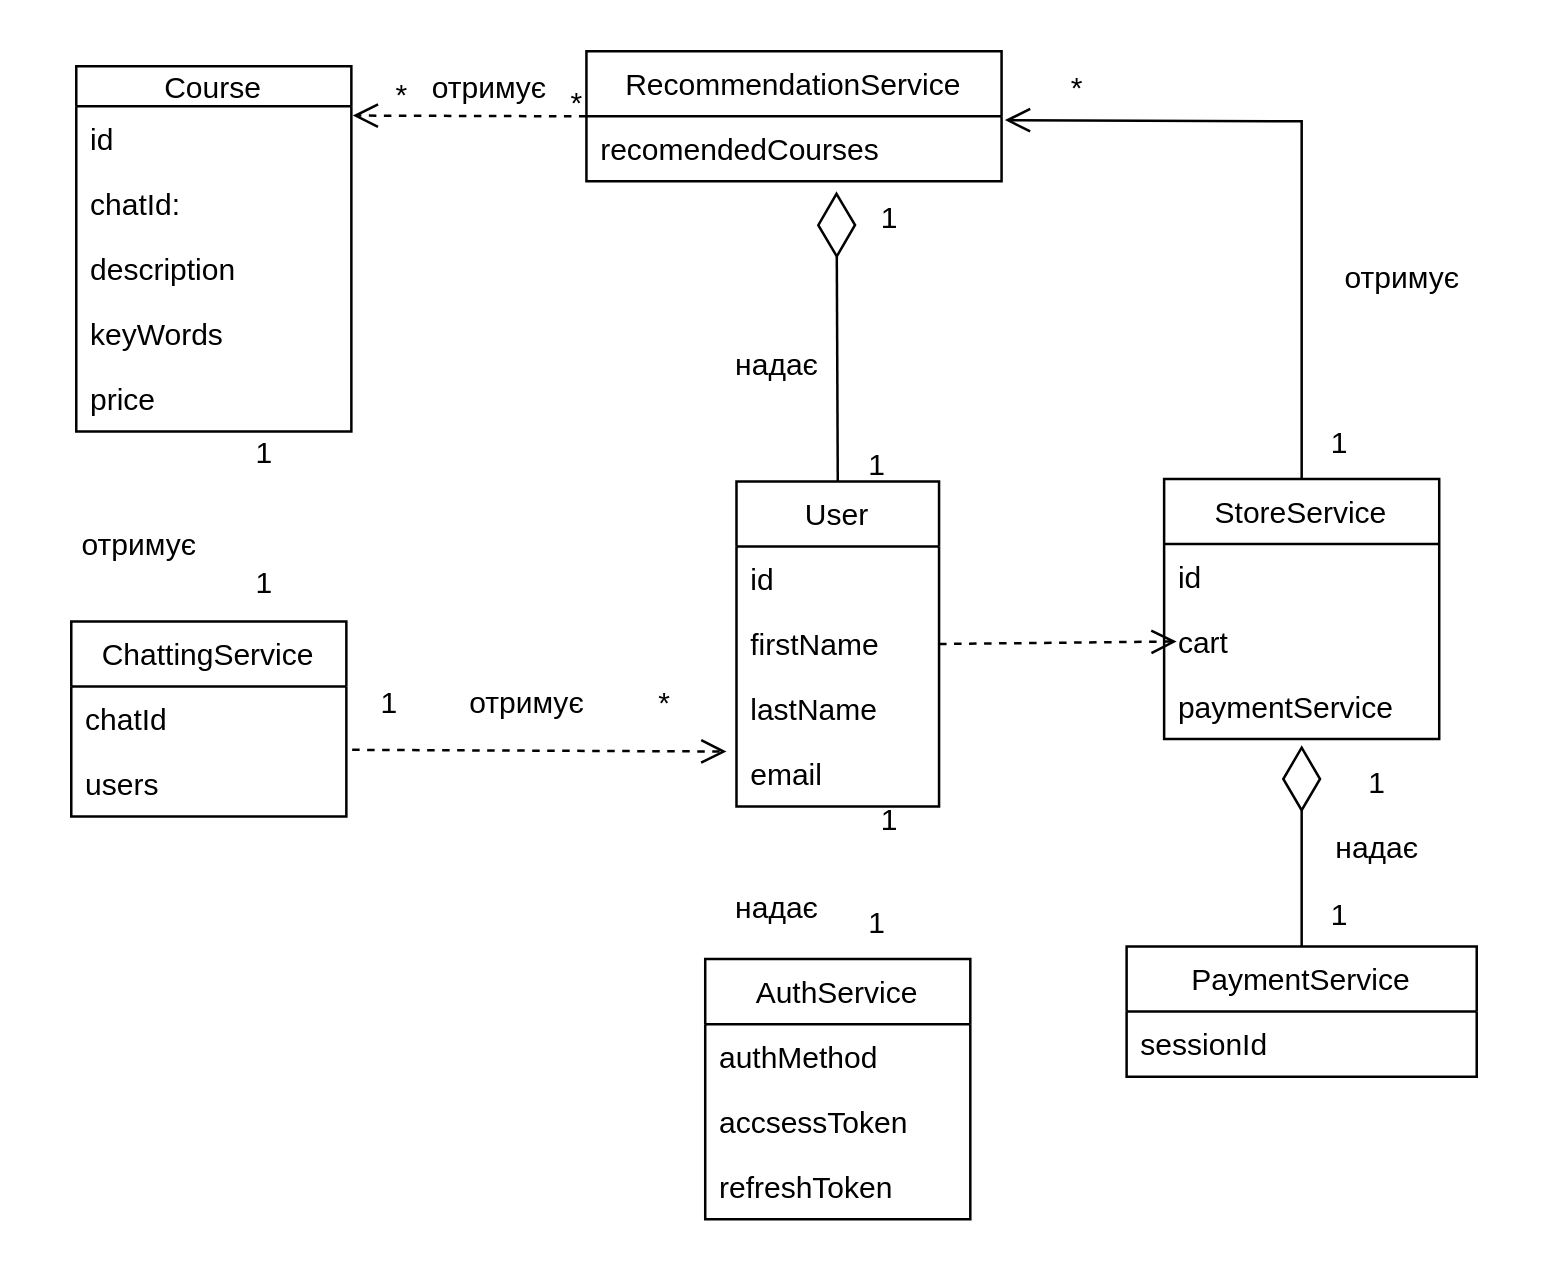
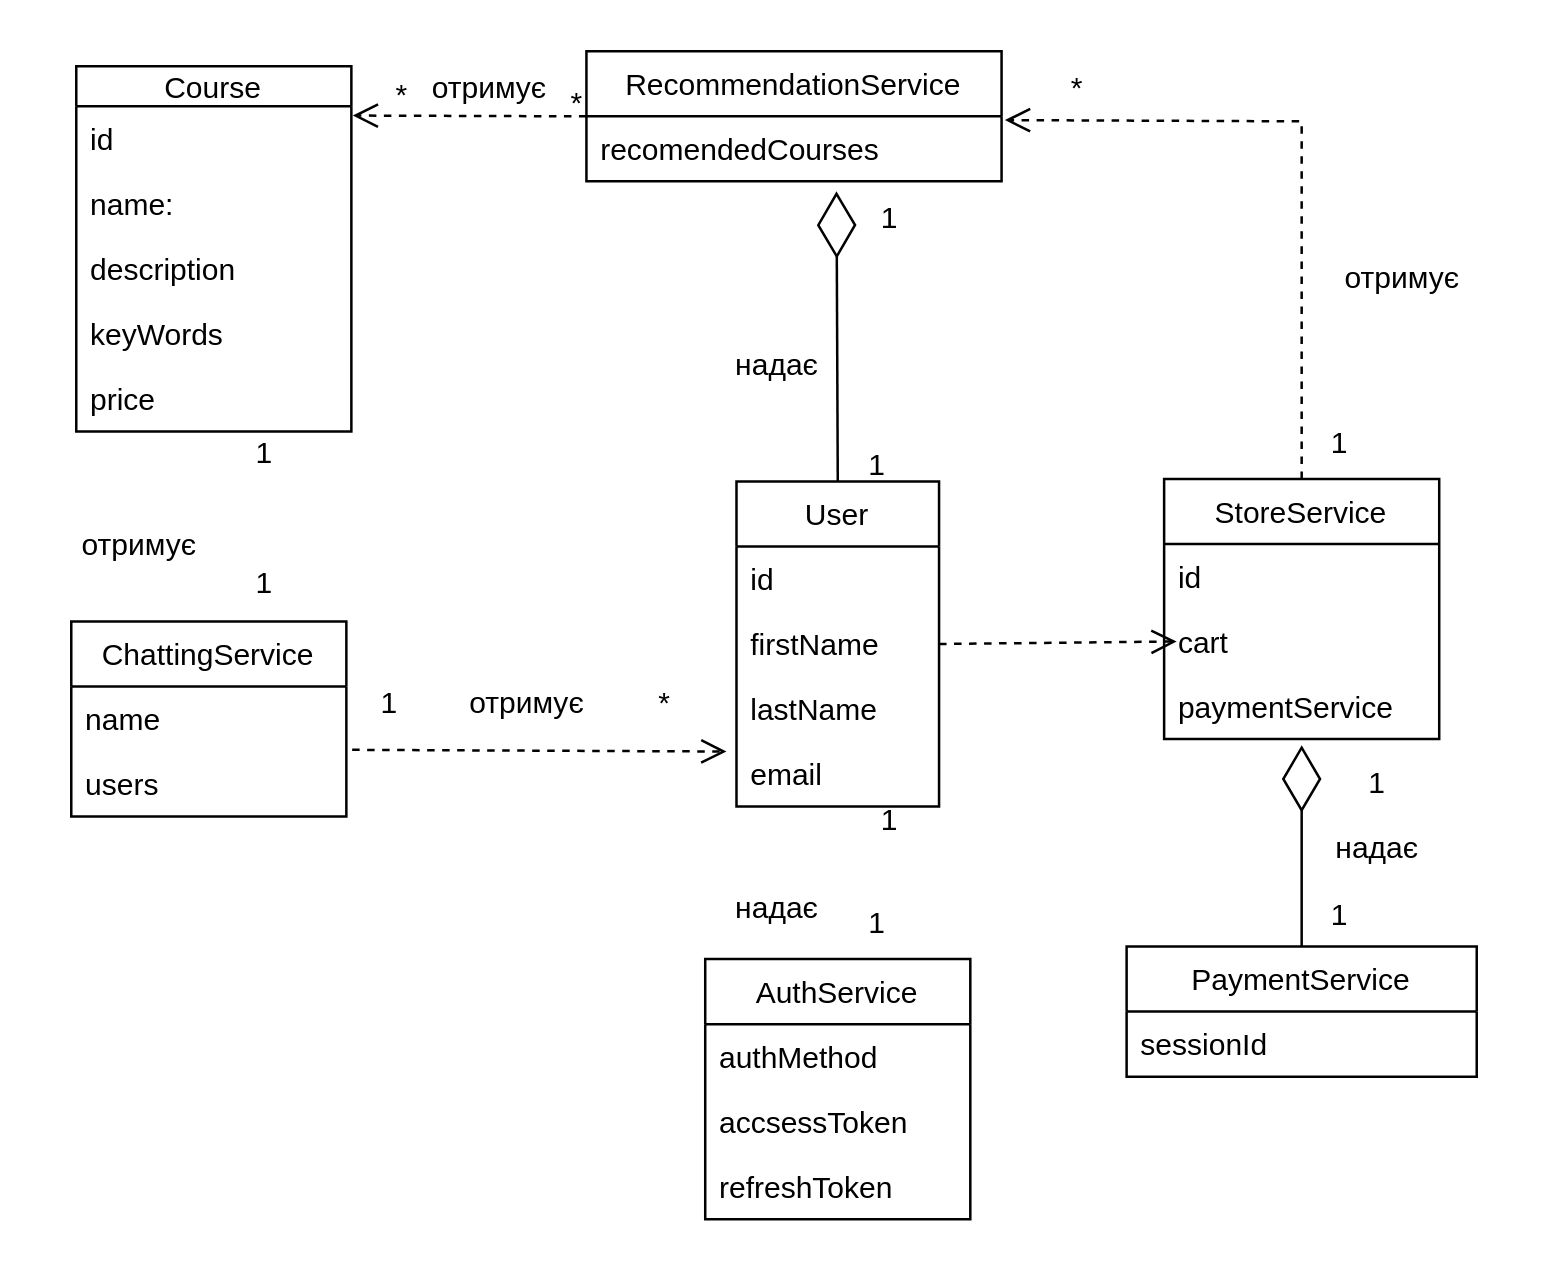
edge "StoreService" -> "recomendedCourses": style solid -> dashed
node "chatId:": label "chatId:" -> "name:"
node "chatId": label "chatId" -> "name"
